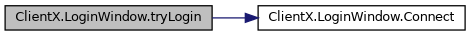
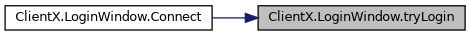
edge "ClientX.LoginWindow.tryLogin" -> "ClientX.LoginWindow.Connect": reversed
